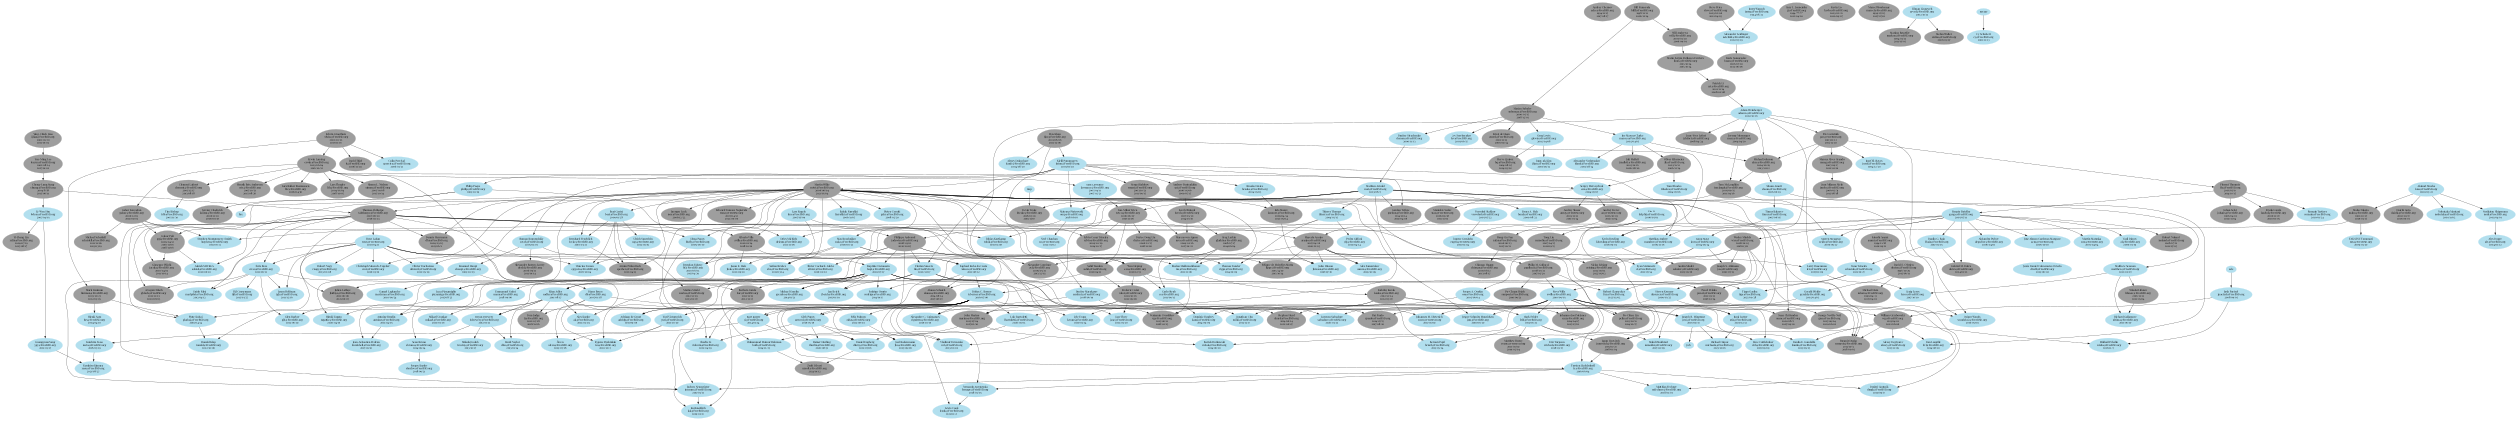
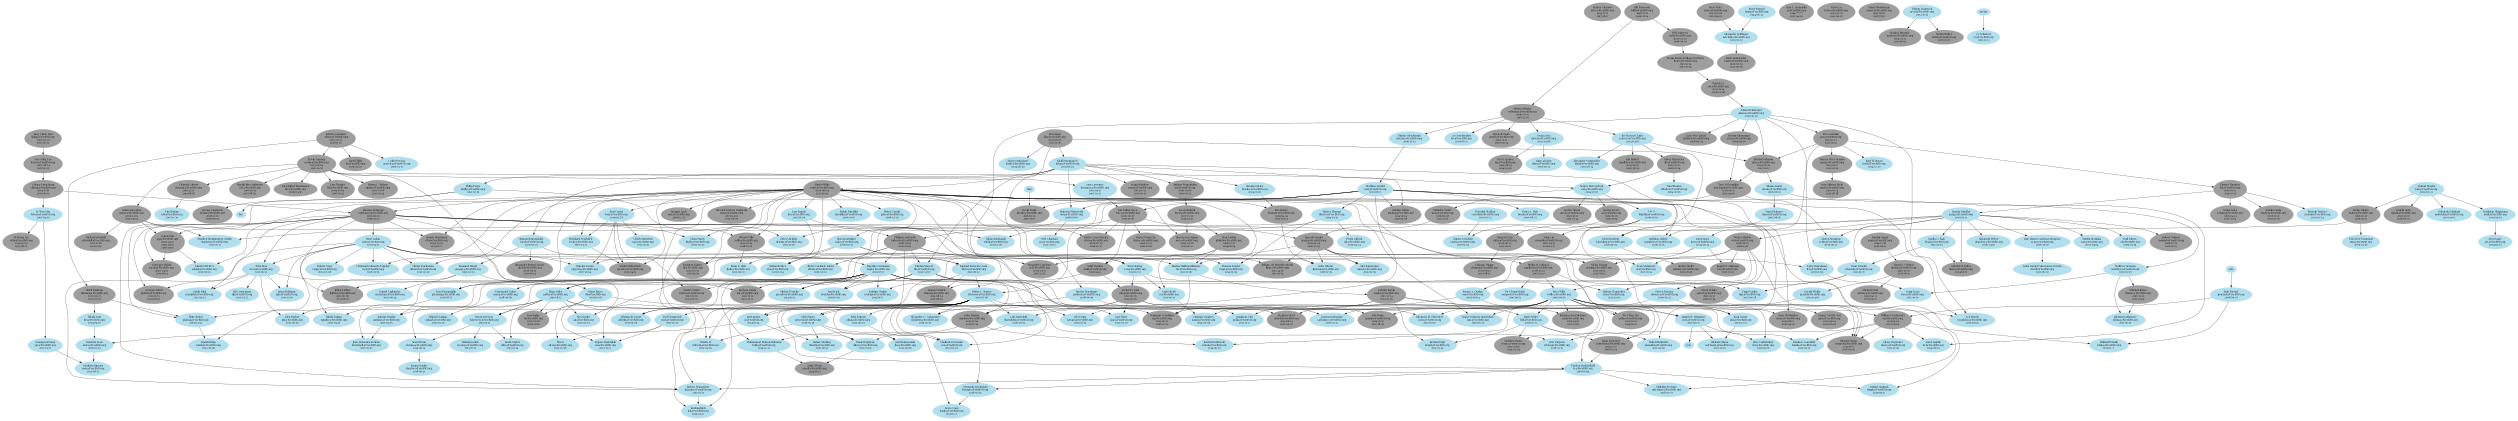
node "Brendan Fabeny bf@FreeBSD.org 2010/06/02 2017/04/29": fillcolor lightblue2 -> grey62
node "Wen Heping wen@FreeBSD.org 2010/12/13": fillcolor grey62 -> lightblue2
node "Po-Chuan Hsieh sunpoet@FreeBSD.org 2010/09/21": fillcolor grey62 -> lightblue2
node "Osipov Woods woodsb02@FreeBSD.org 2016/05/09": label "Osipov Woods woodsb02@FreeBSD.org 2016/05/09" -> "Ben Woods woodsb02@FreeBSD.org 2016/05/09"
